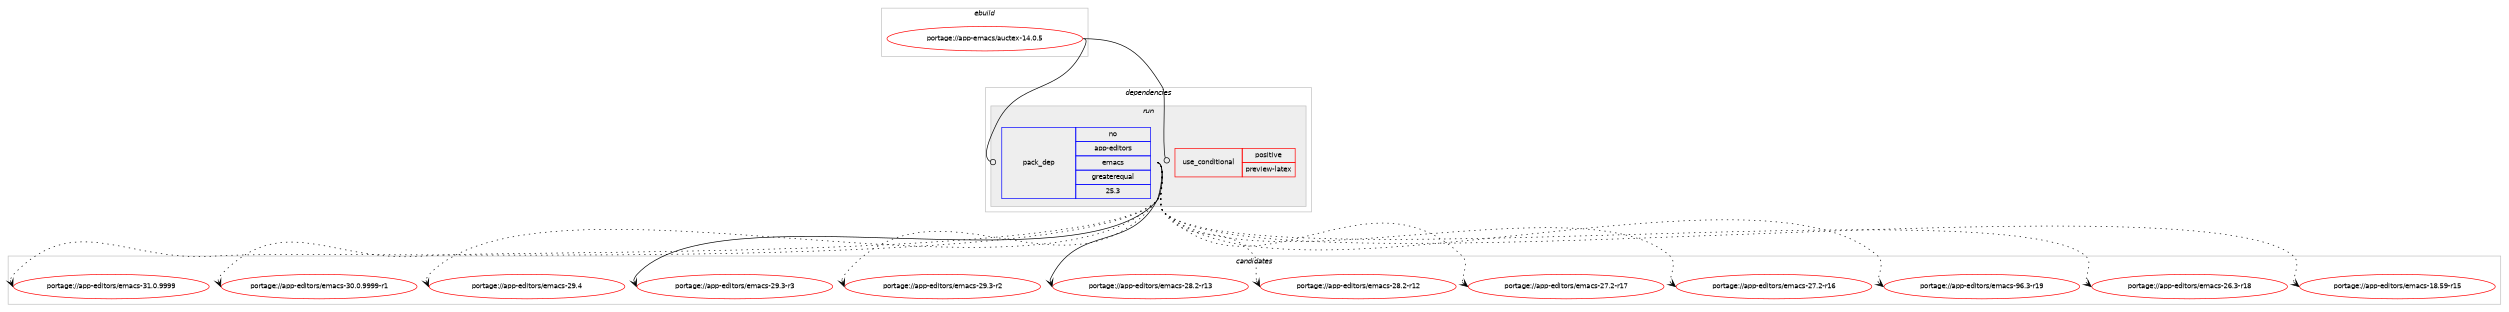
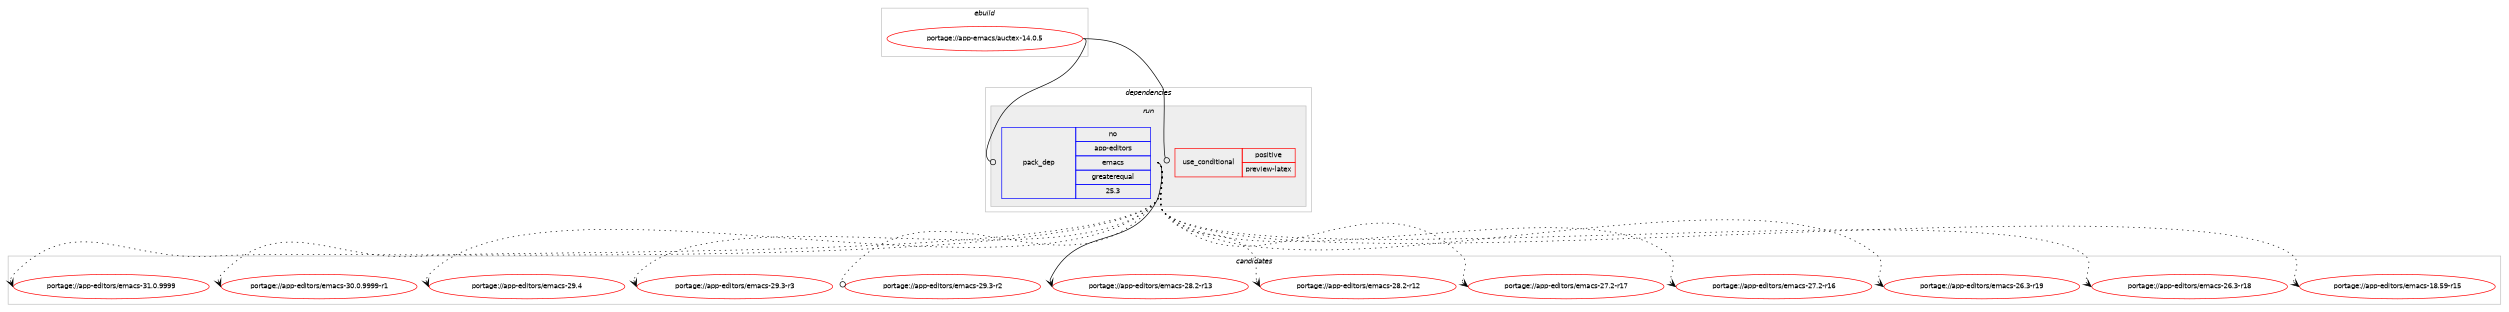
edge "pack_dep" -> "portage://app-editors/emacs-29.3-r3": style solid -> dotted
edge "pack_dep" -> "portage://app-editors/emacs-29.3-r2": arrowhead vee -> odot
node "portage://app-editors/emacs-96.3-r19": label "portage://app-editors/emacs-96.3-r19" -> "portage://app-editors/emacs-26.3-r19"
